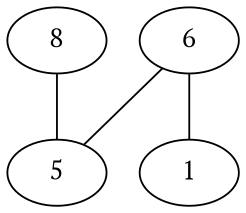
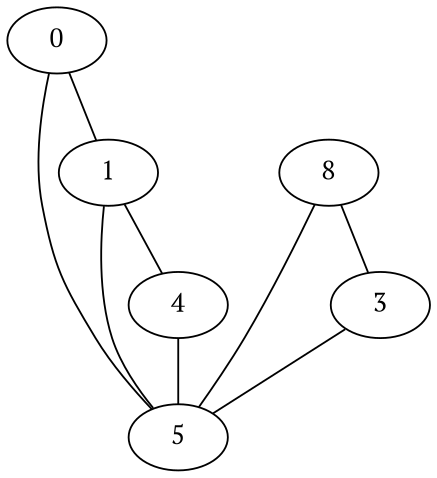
node "6": label "6" -> "0"
node "4": added
node "3": added
edge "1" -- "5": added
